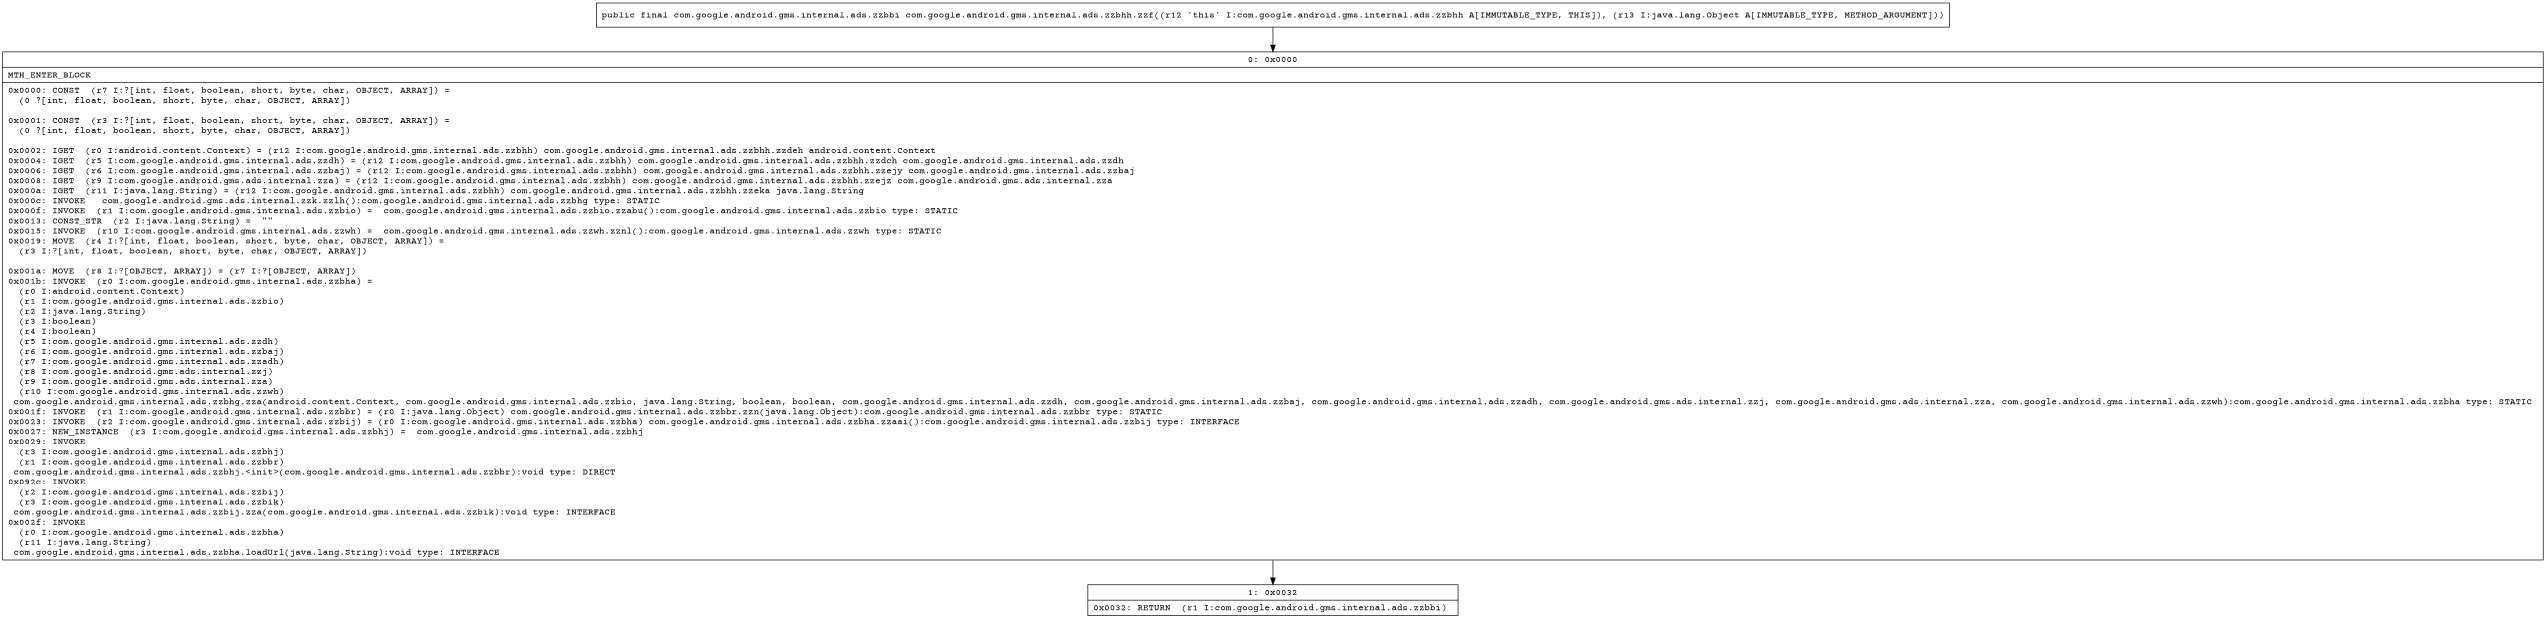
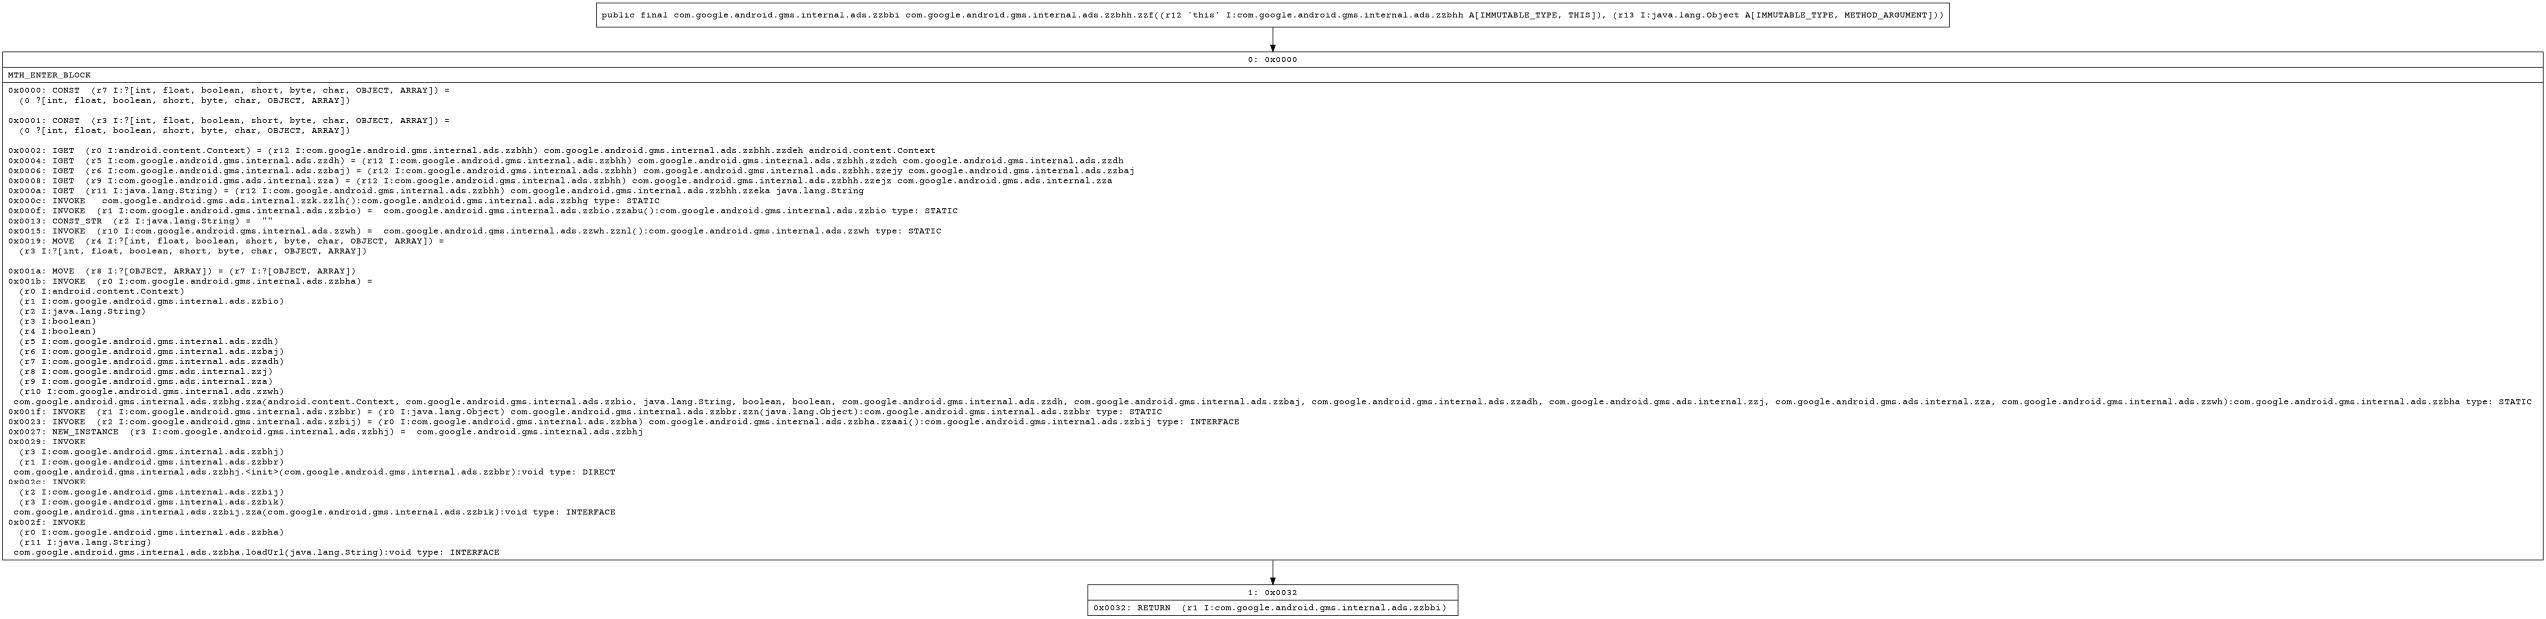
node "0: 0x0000": text "0x092c: INVOKE" -> "0x002c: INVOKE"
